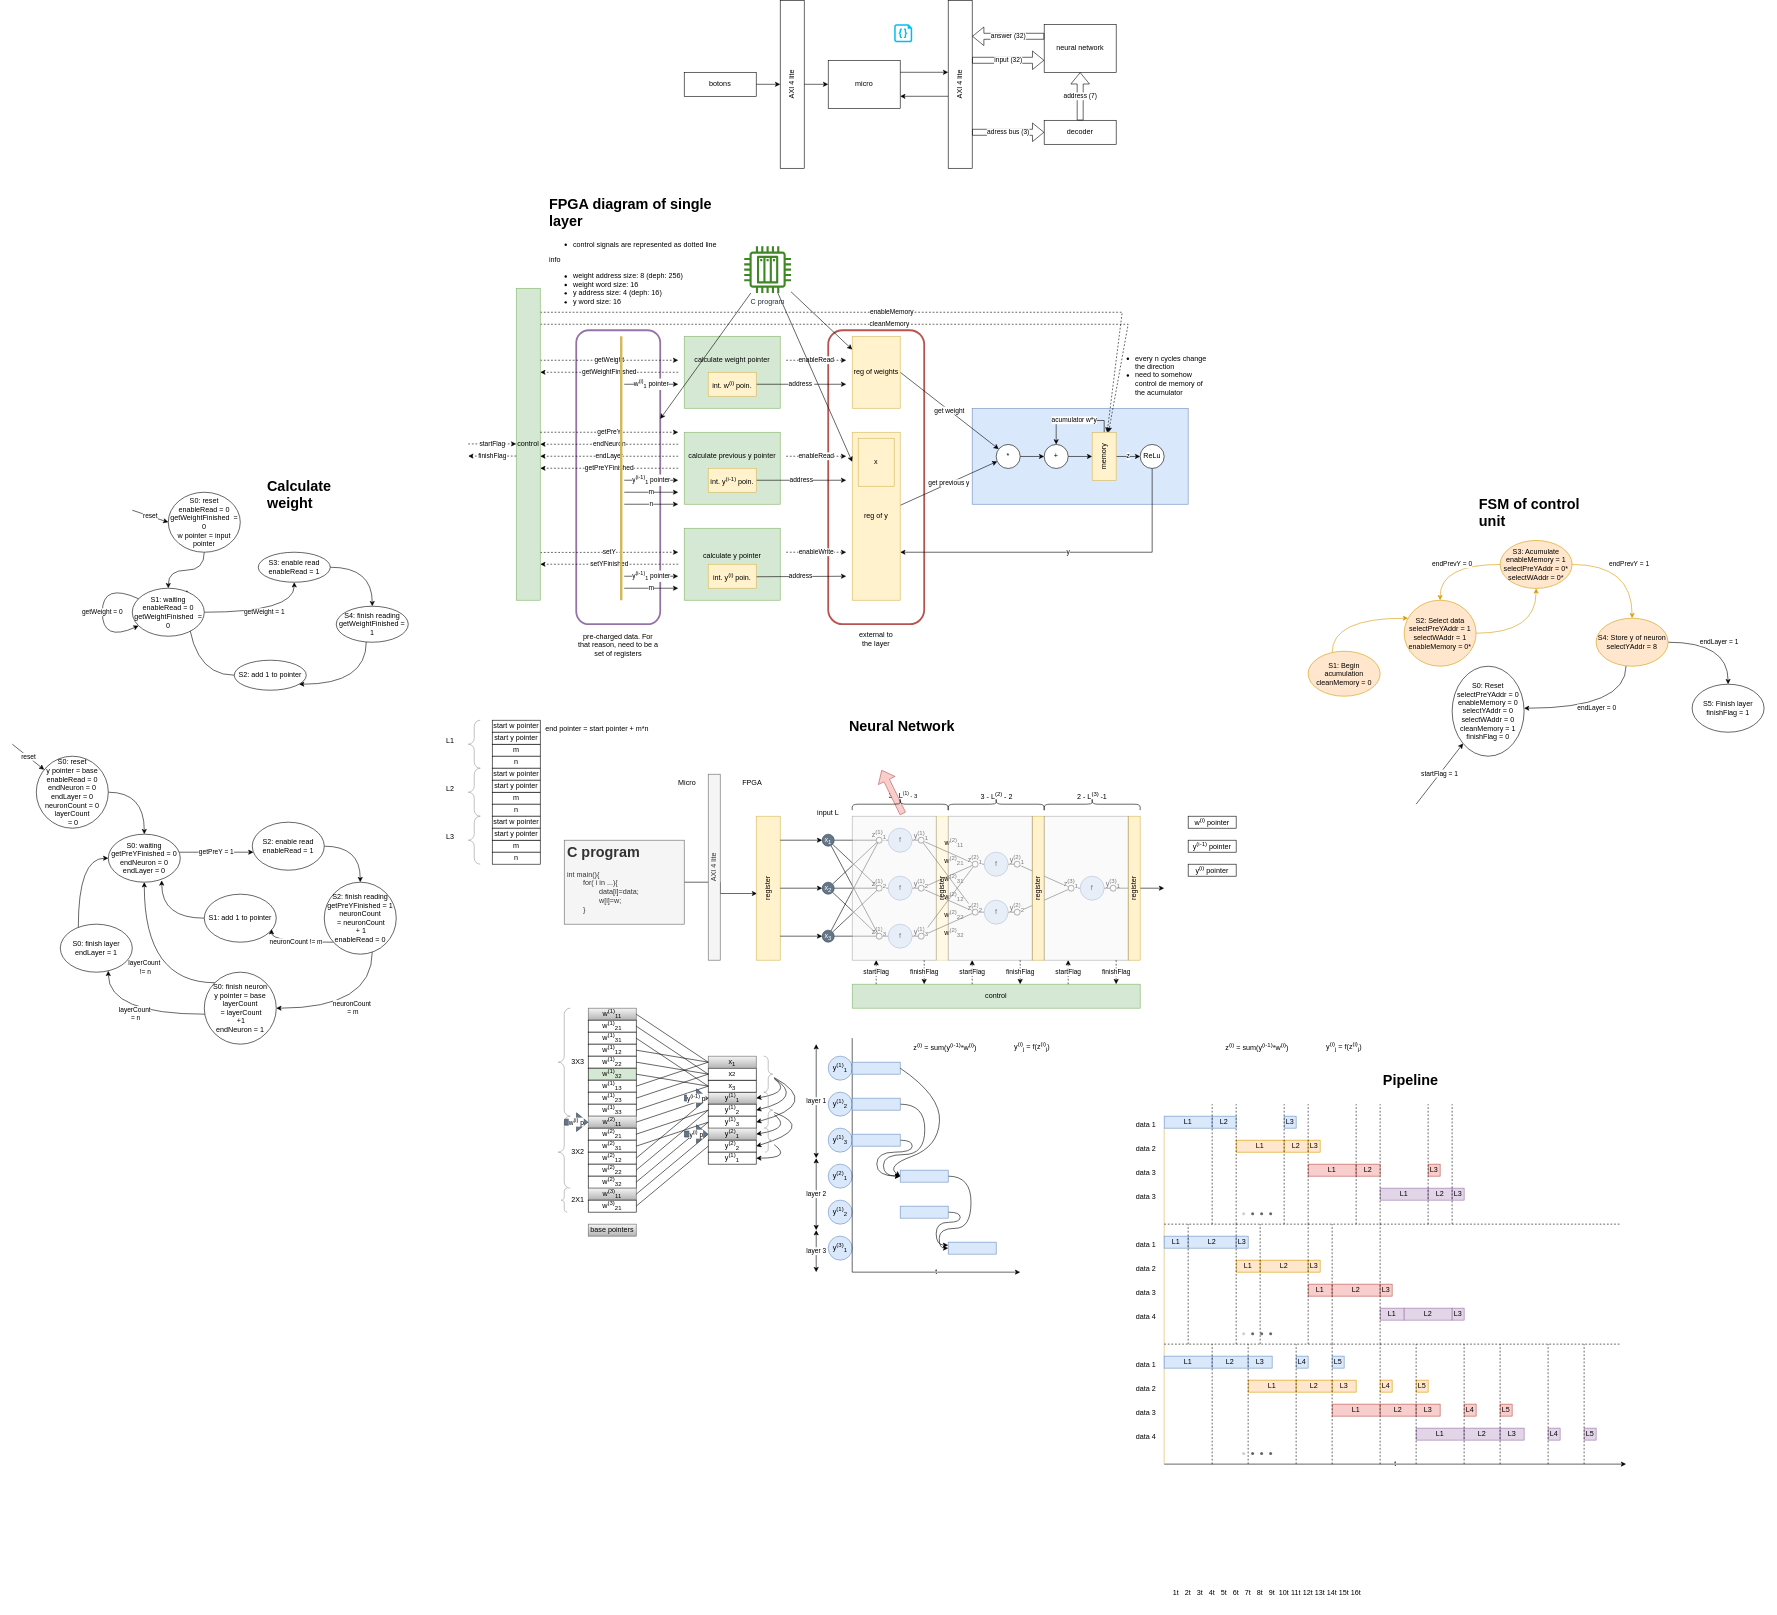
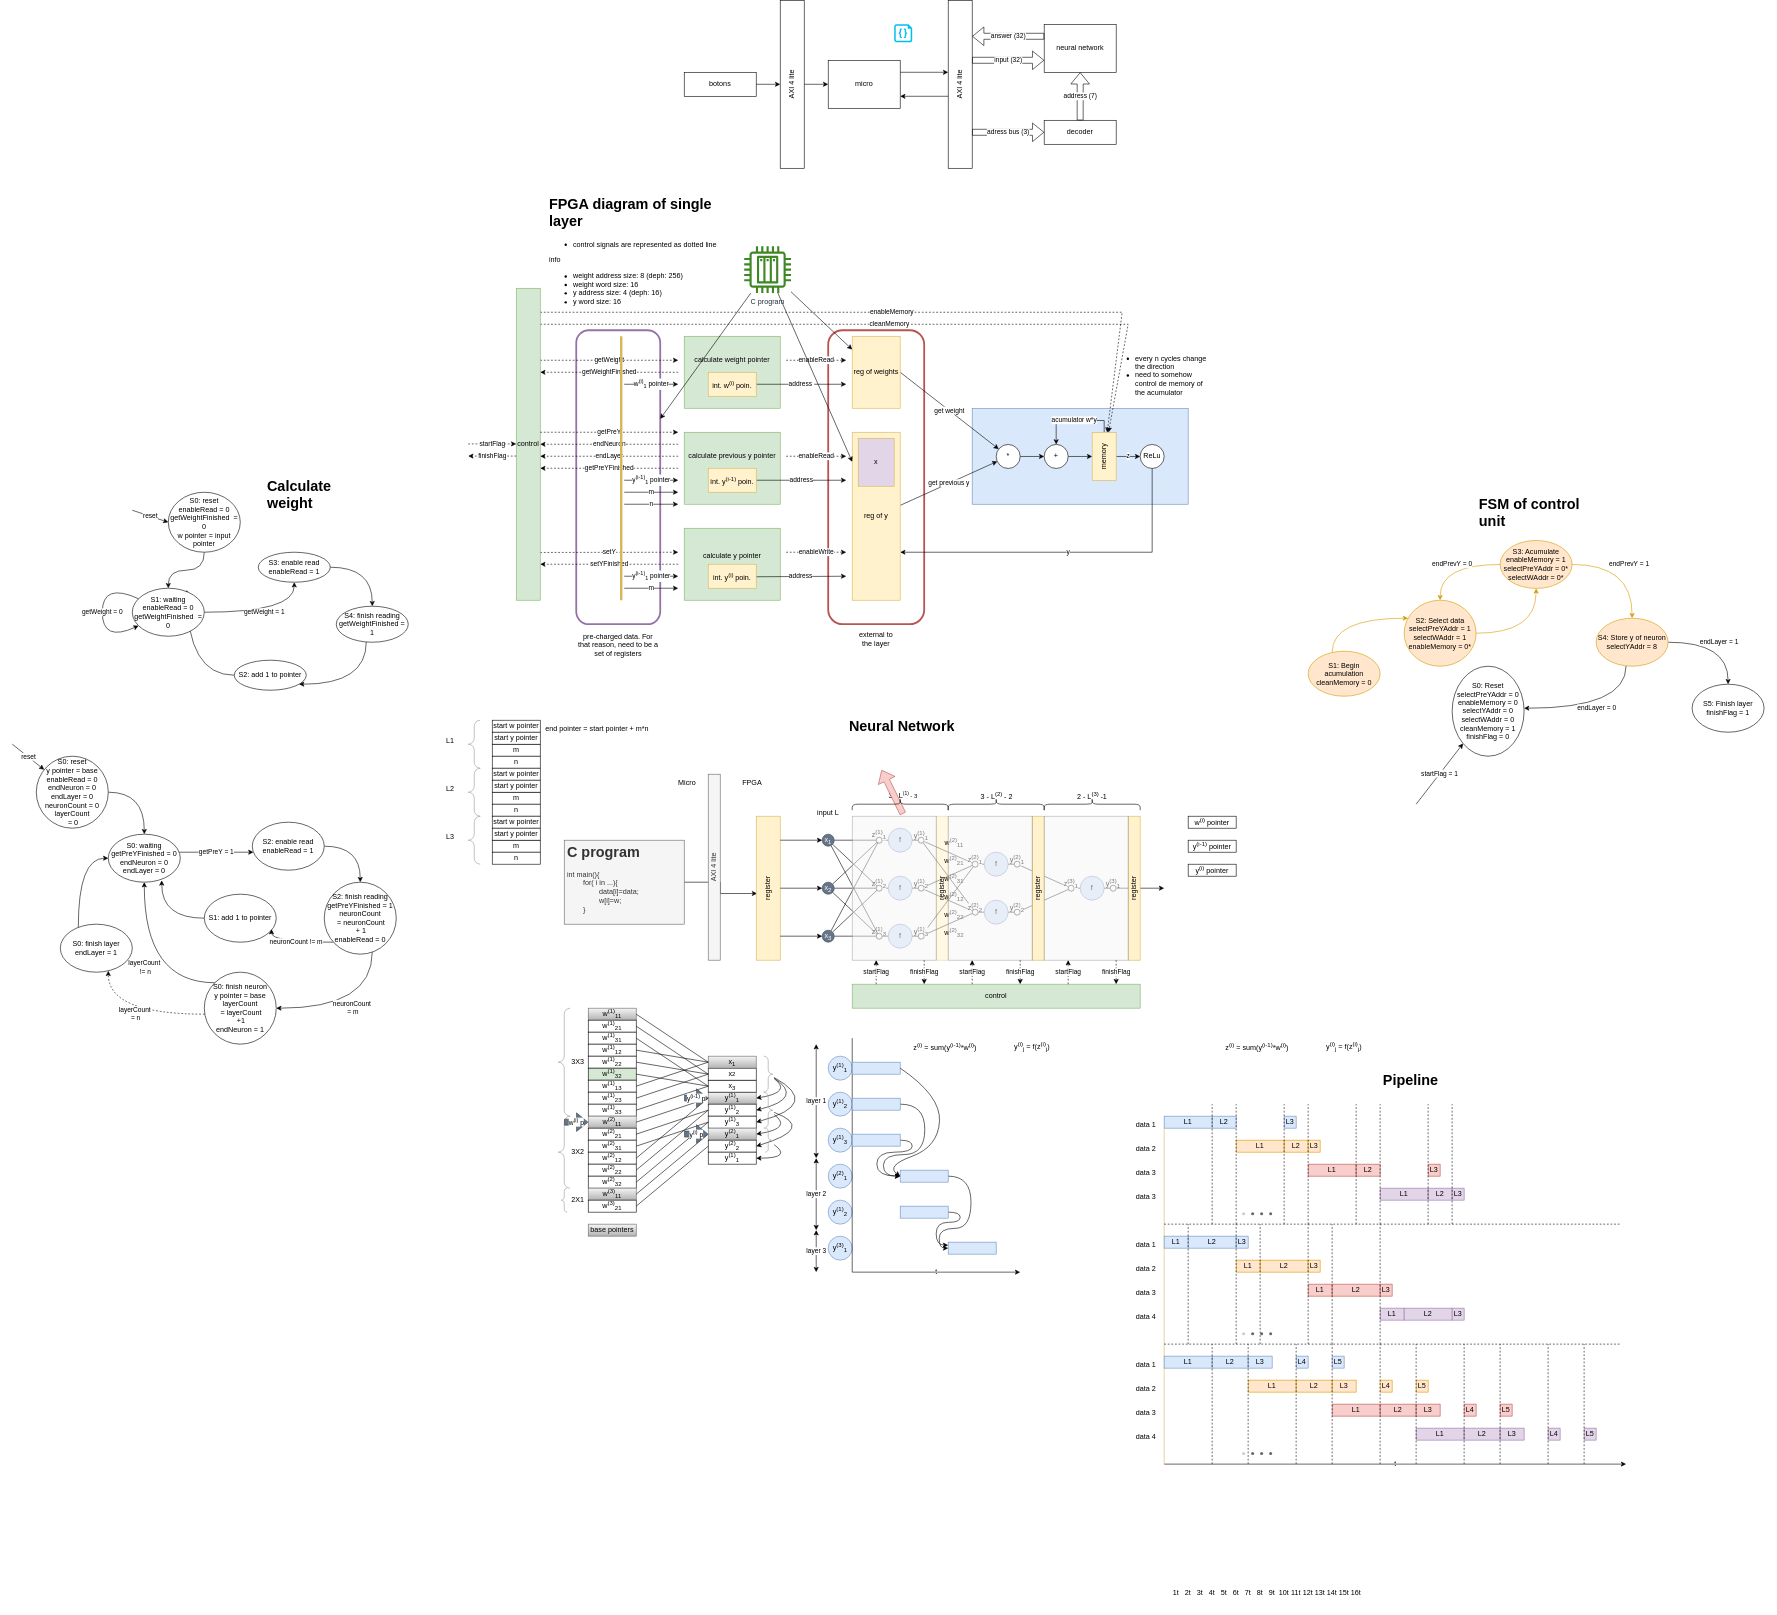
node "x": fillcolor #fff2cc -> #e1d5e7
edge "S0: finish neuron y pointer = base layerCount = layerCount +1 endNeuron = 1" -> "S0: finish layer endLayer = 1": style solid -> dashed
